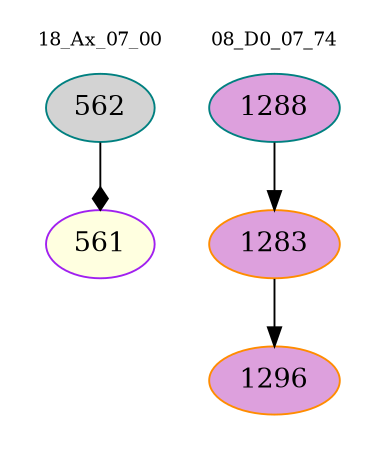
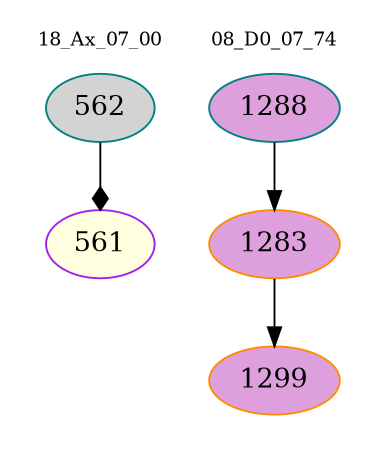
node "1296": label "1296" -> "1299"
